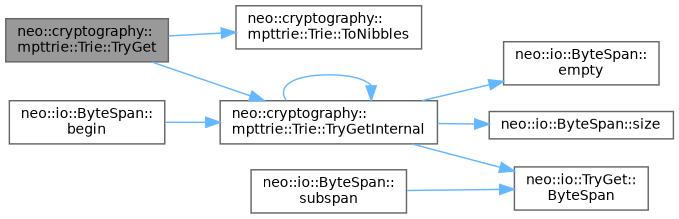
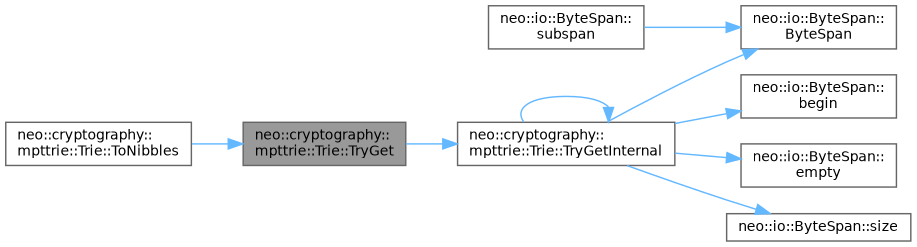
edge "neo::cryptography:: mpttrie::Trie::TryGet" -> "neo::cryptography:: mpttrie::Trie::ToNibbles": reversed
edge "neo::io::ByteSpan:: begin" -> "neo::cryptography:: mpttrie::Trie::TryGetInternal": reversed
node "neo::io::TryGet:: ByteSpan": label "neo::io::TryGet:: ByteSpan" -> "neo::io::ByteSpan:: ByteSpan"
